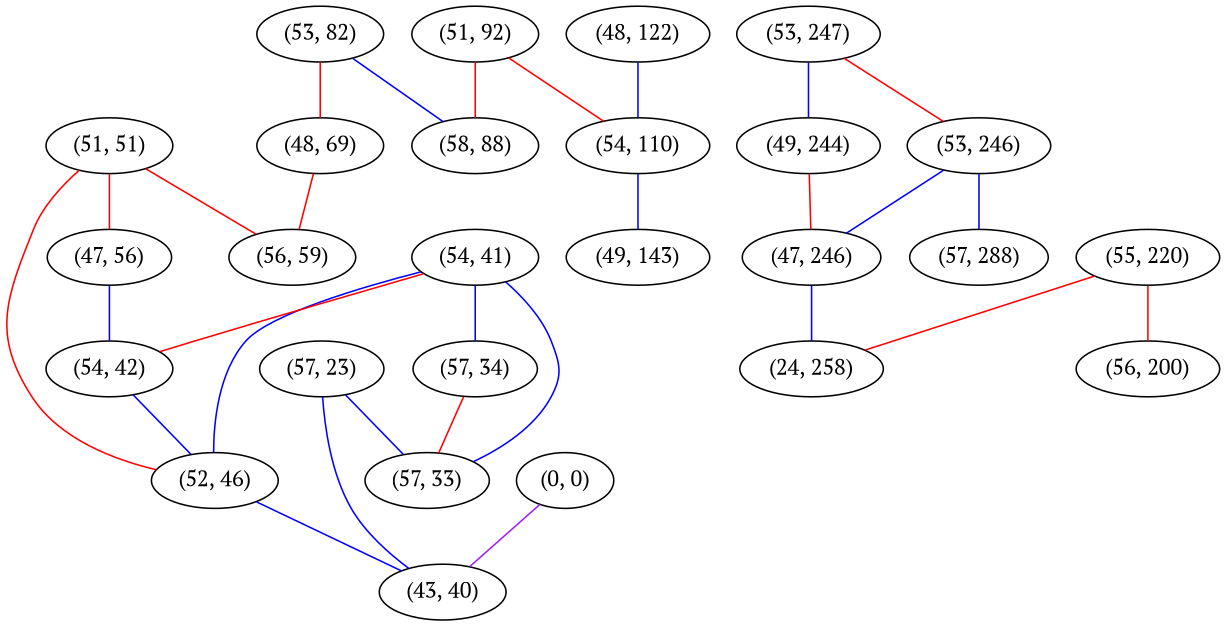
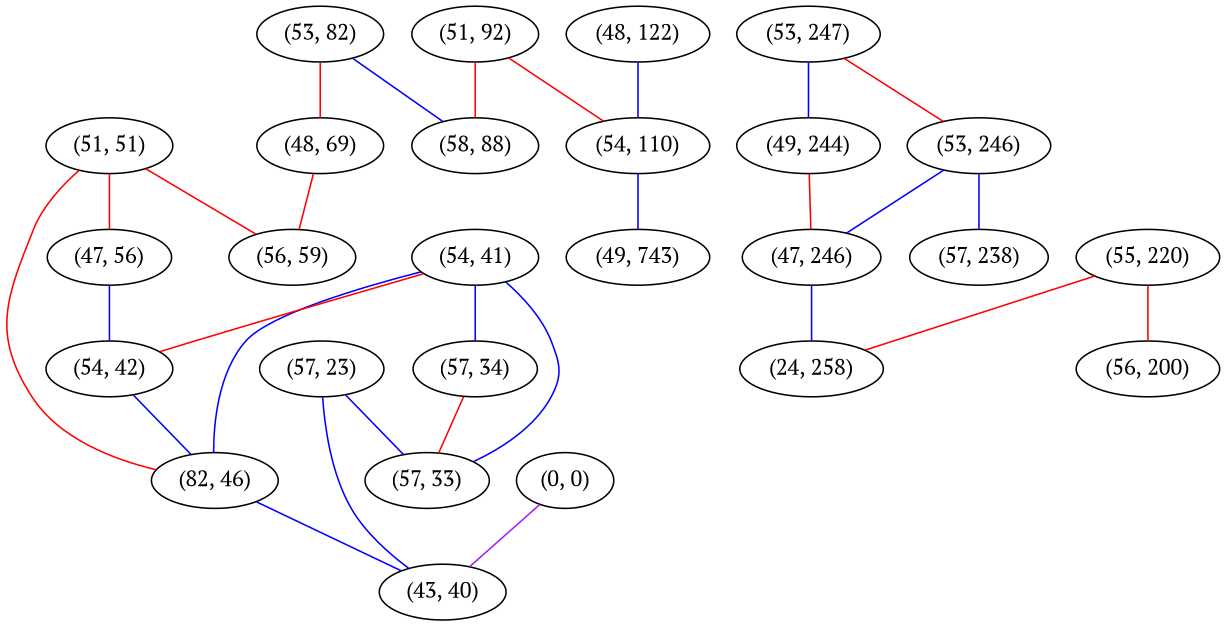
node "(49, 143)": label "(49, 143)" -> "(49, 743)"
node "(57, 288)": label "(57, 288)" -> "(57, 238)"
node "(52, 46)": label "(52, 46)" -> "(82, 46)"
